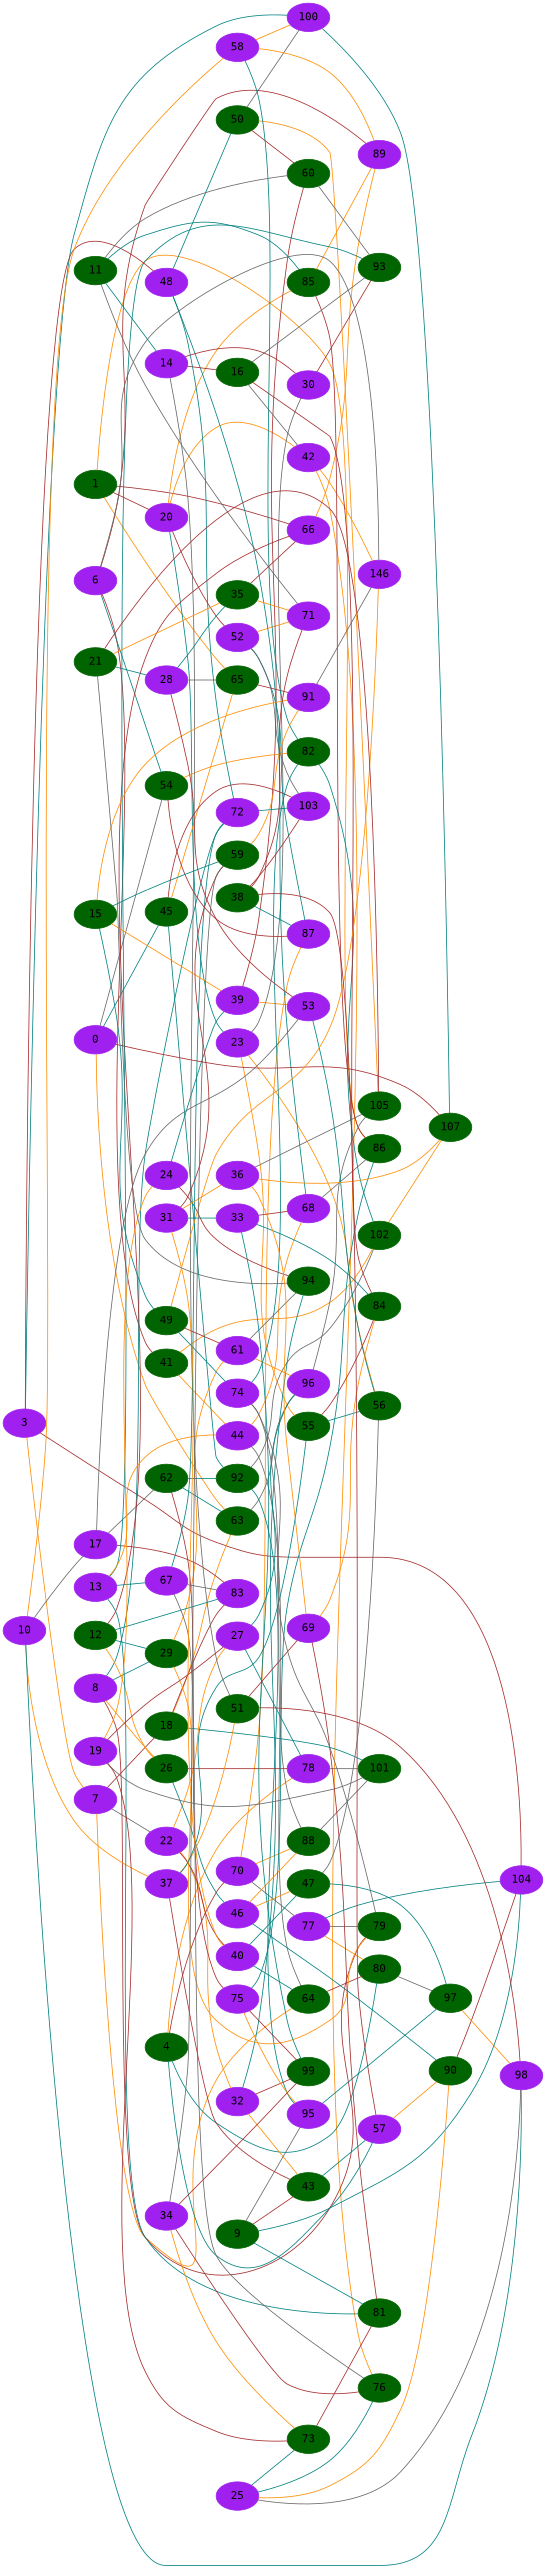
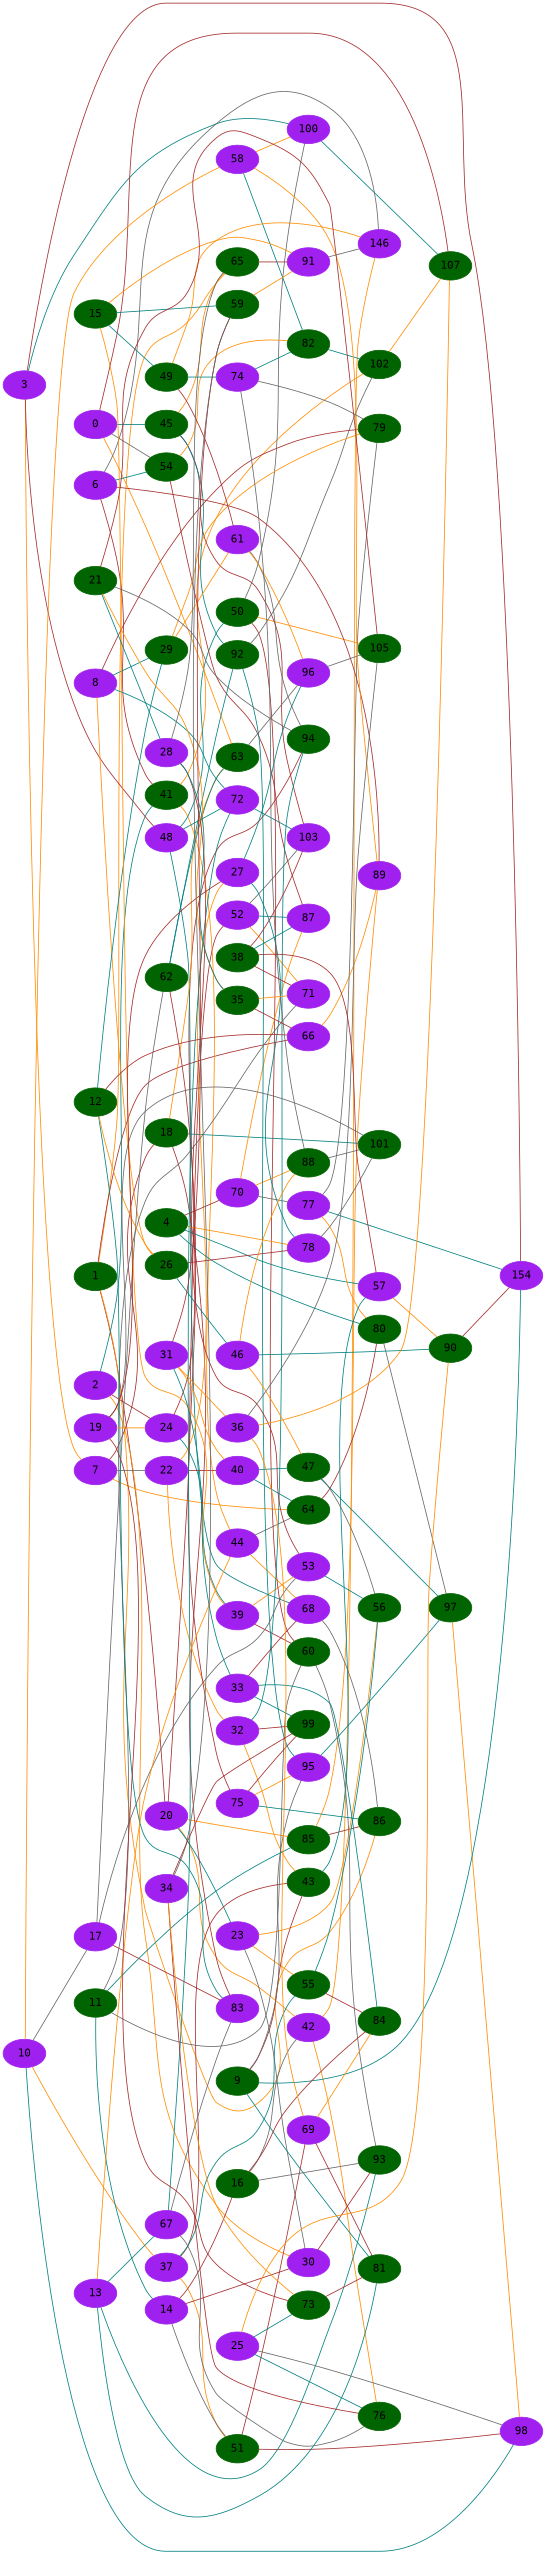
node "2": added
node "104": label "104" -> "154"
